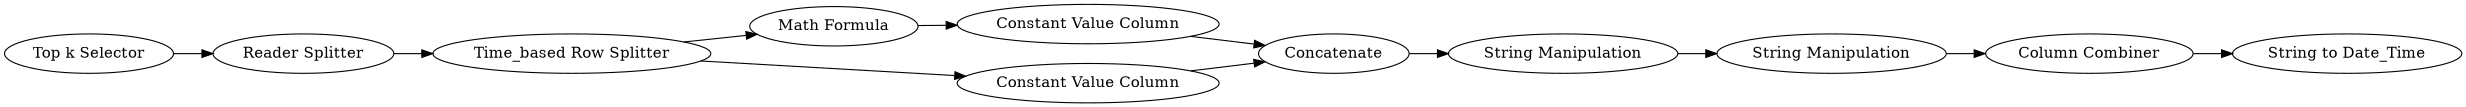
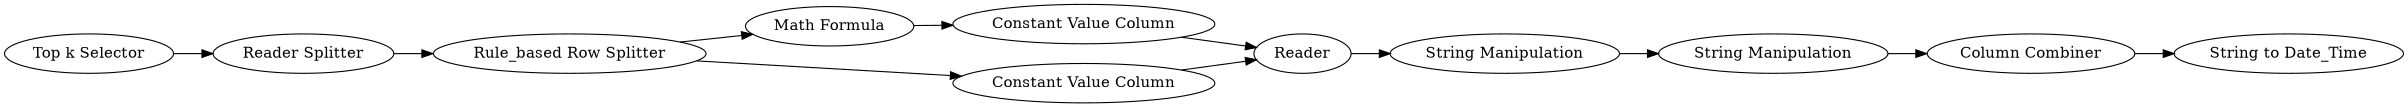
node "Time_based Row Splitter": label "Time_based Row Splitter" -> "Rule_based Row Splitter"
node "Concatenate": label "Concatenate" -> "Reader"
